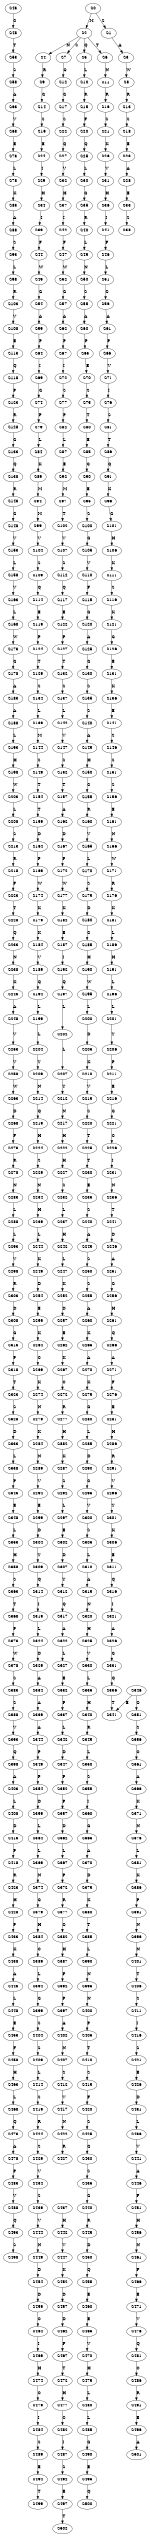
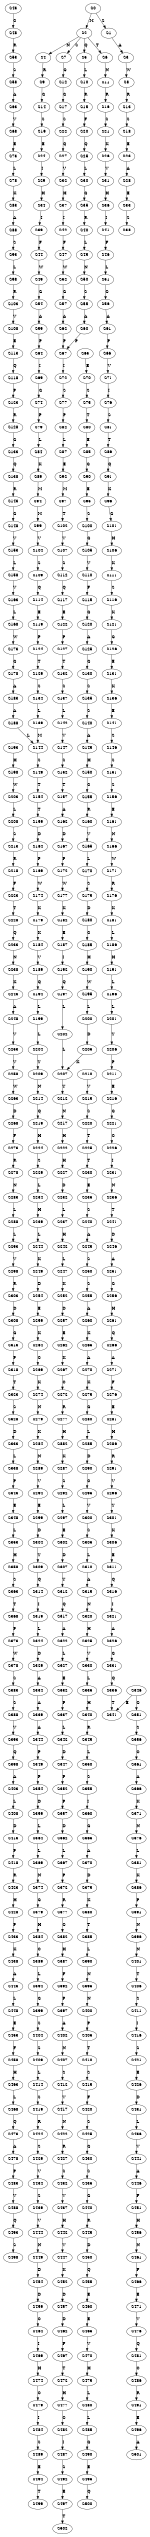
edge "S48" -> "S53": label "T" -> "R"
edge "S60" -> "S65": now "S60" -> "S67"
edge "S188" -> "S193": now "S188" -> "S144"
edge "S205" -> "S210": now "S205" -> "S207"
edge "S229" -> "S234": label "N" -> "L"
edge "S227" -> "S232": label "S" -> "D"
node "S432": added
